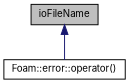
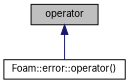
node "ioFileName": label "ioFileName" -> "operator"
